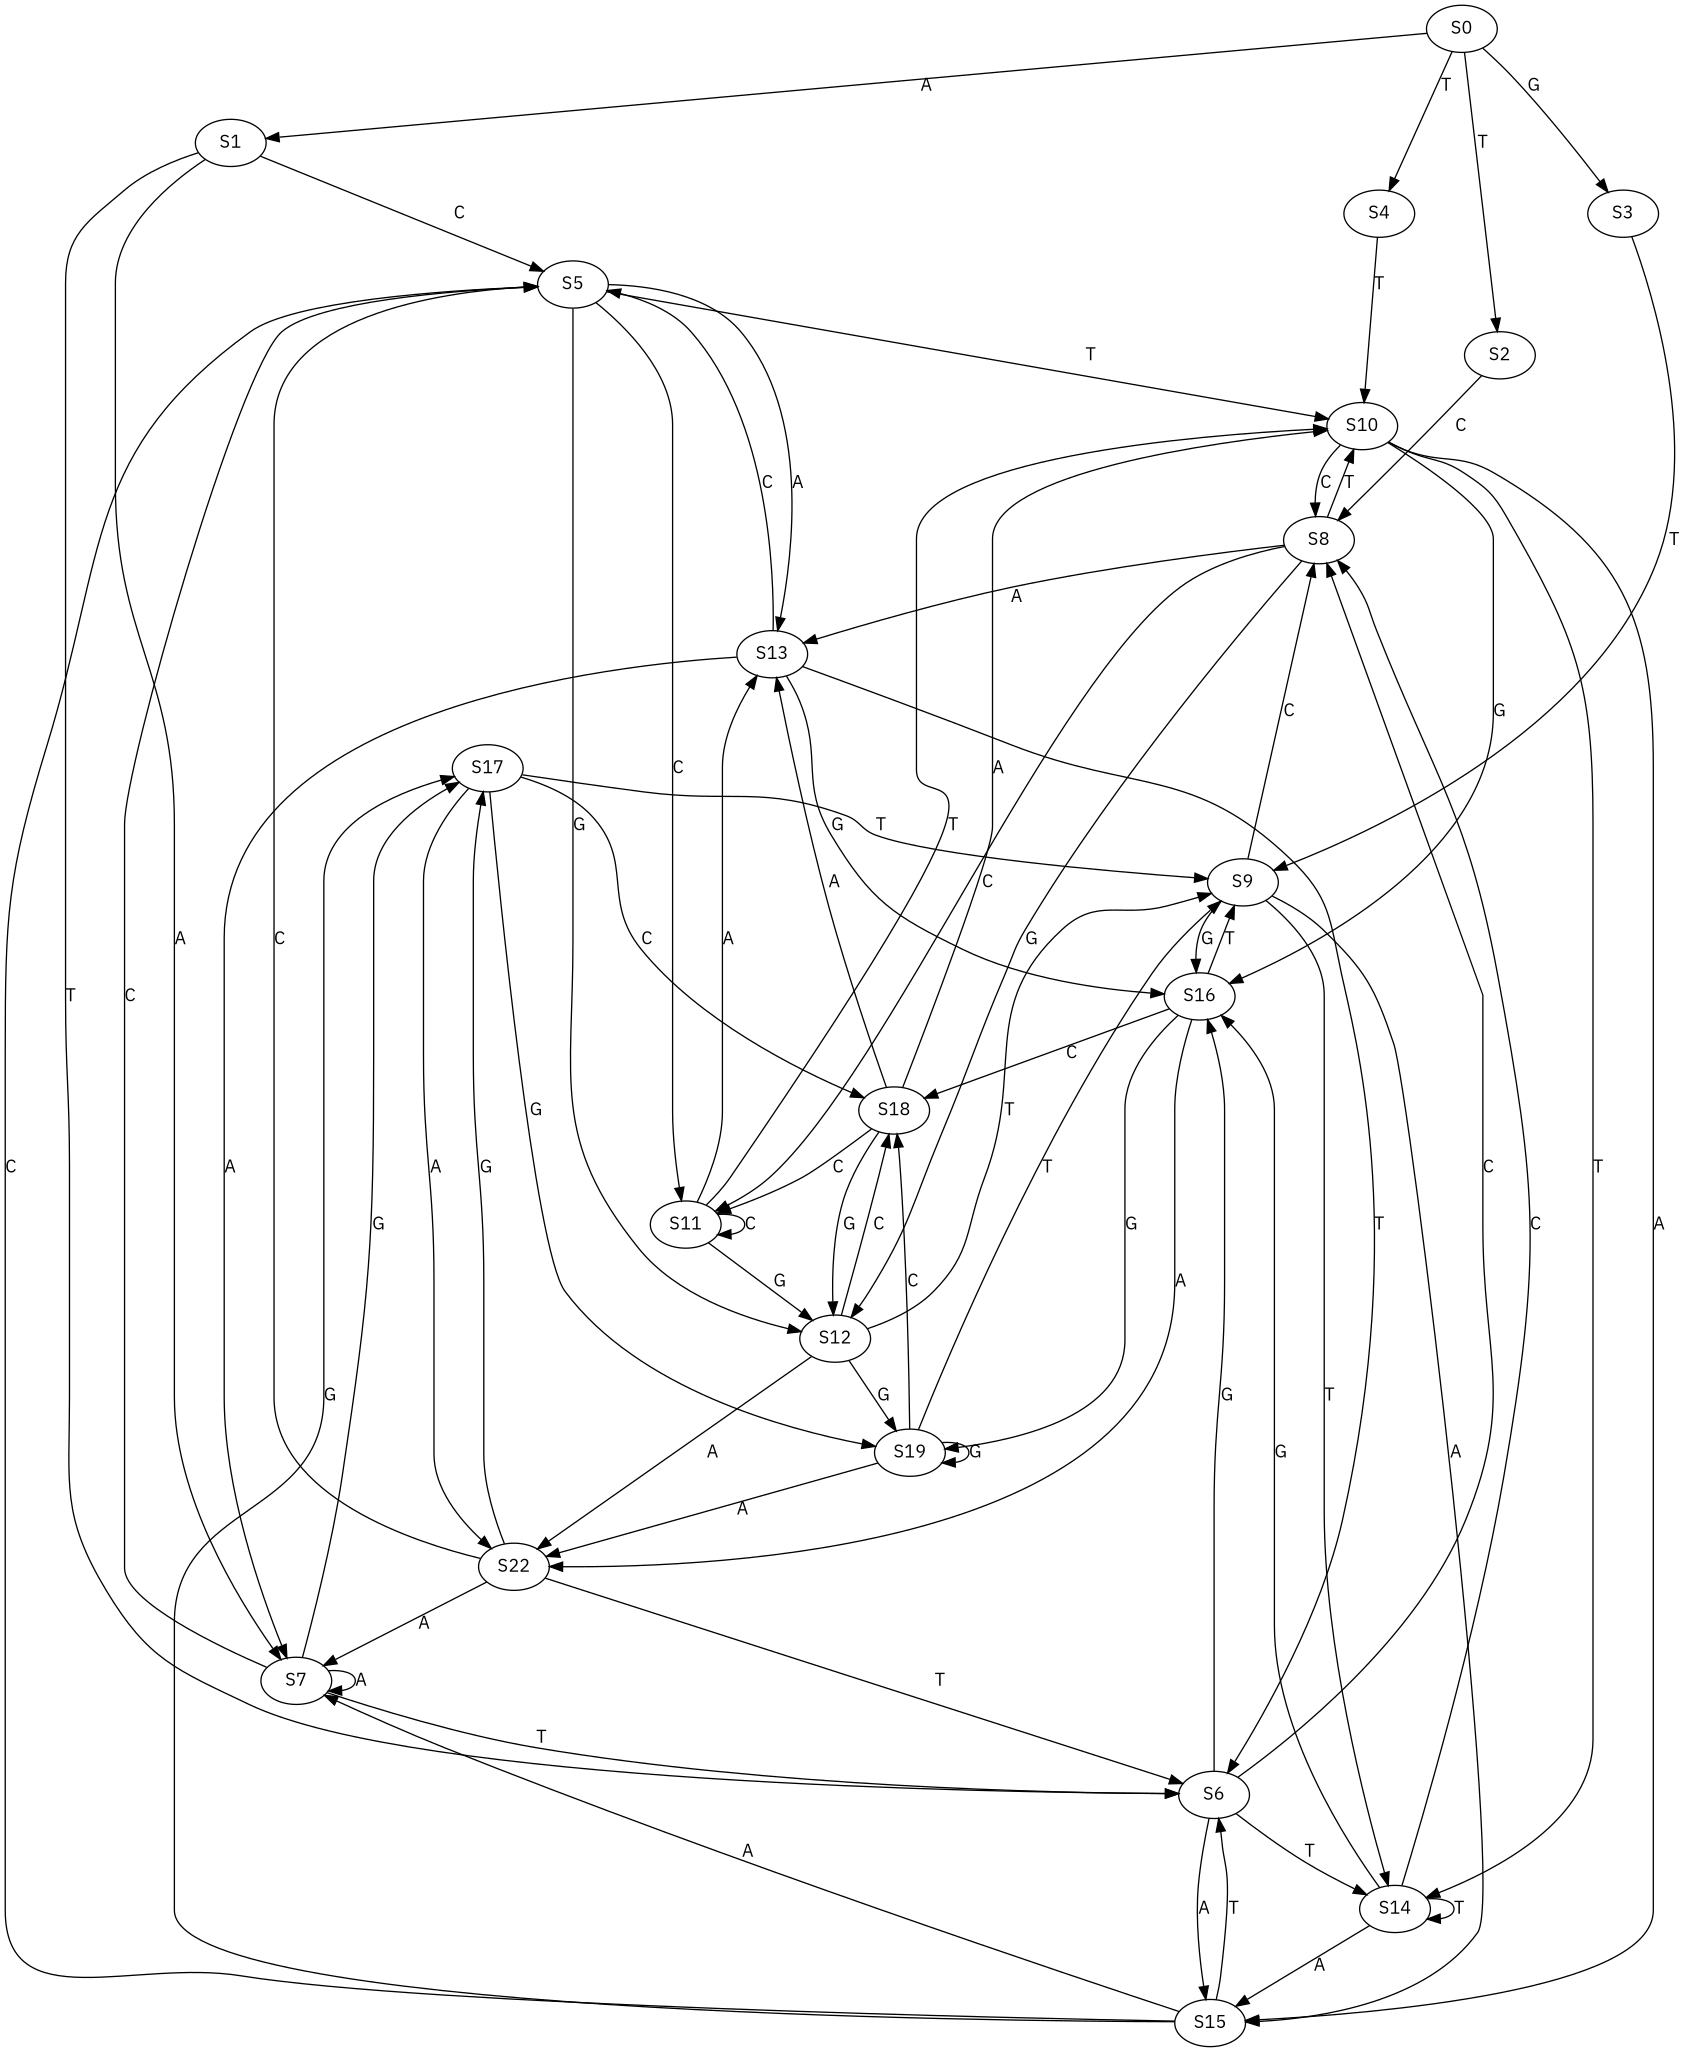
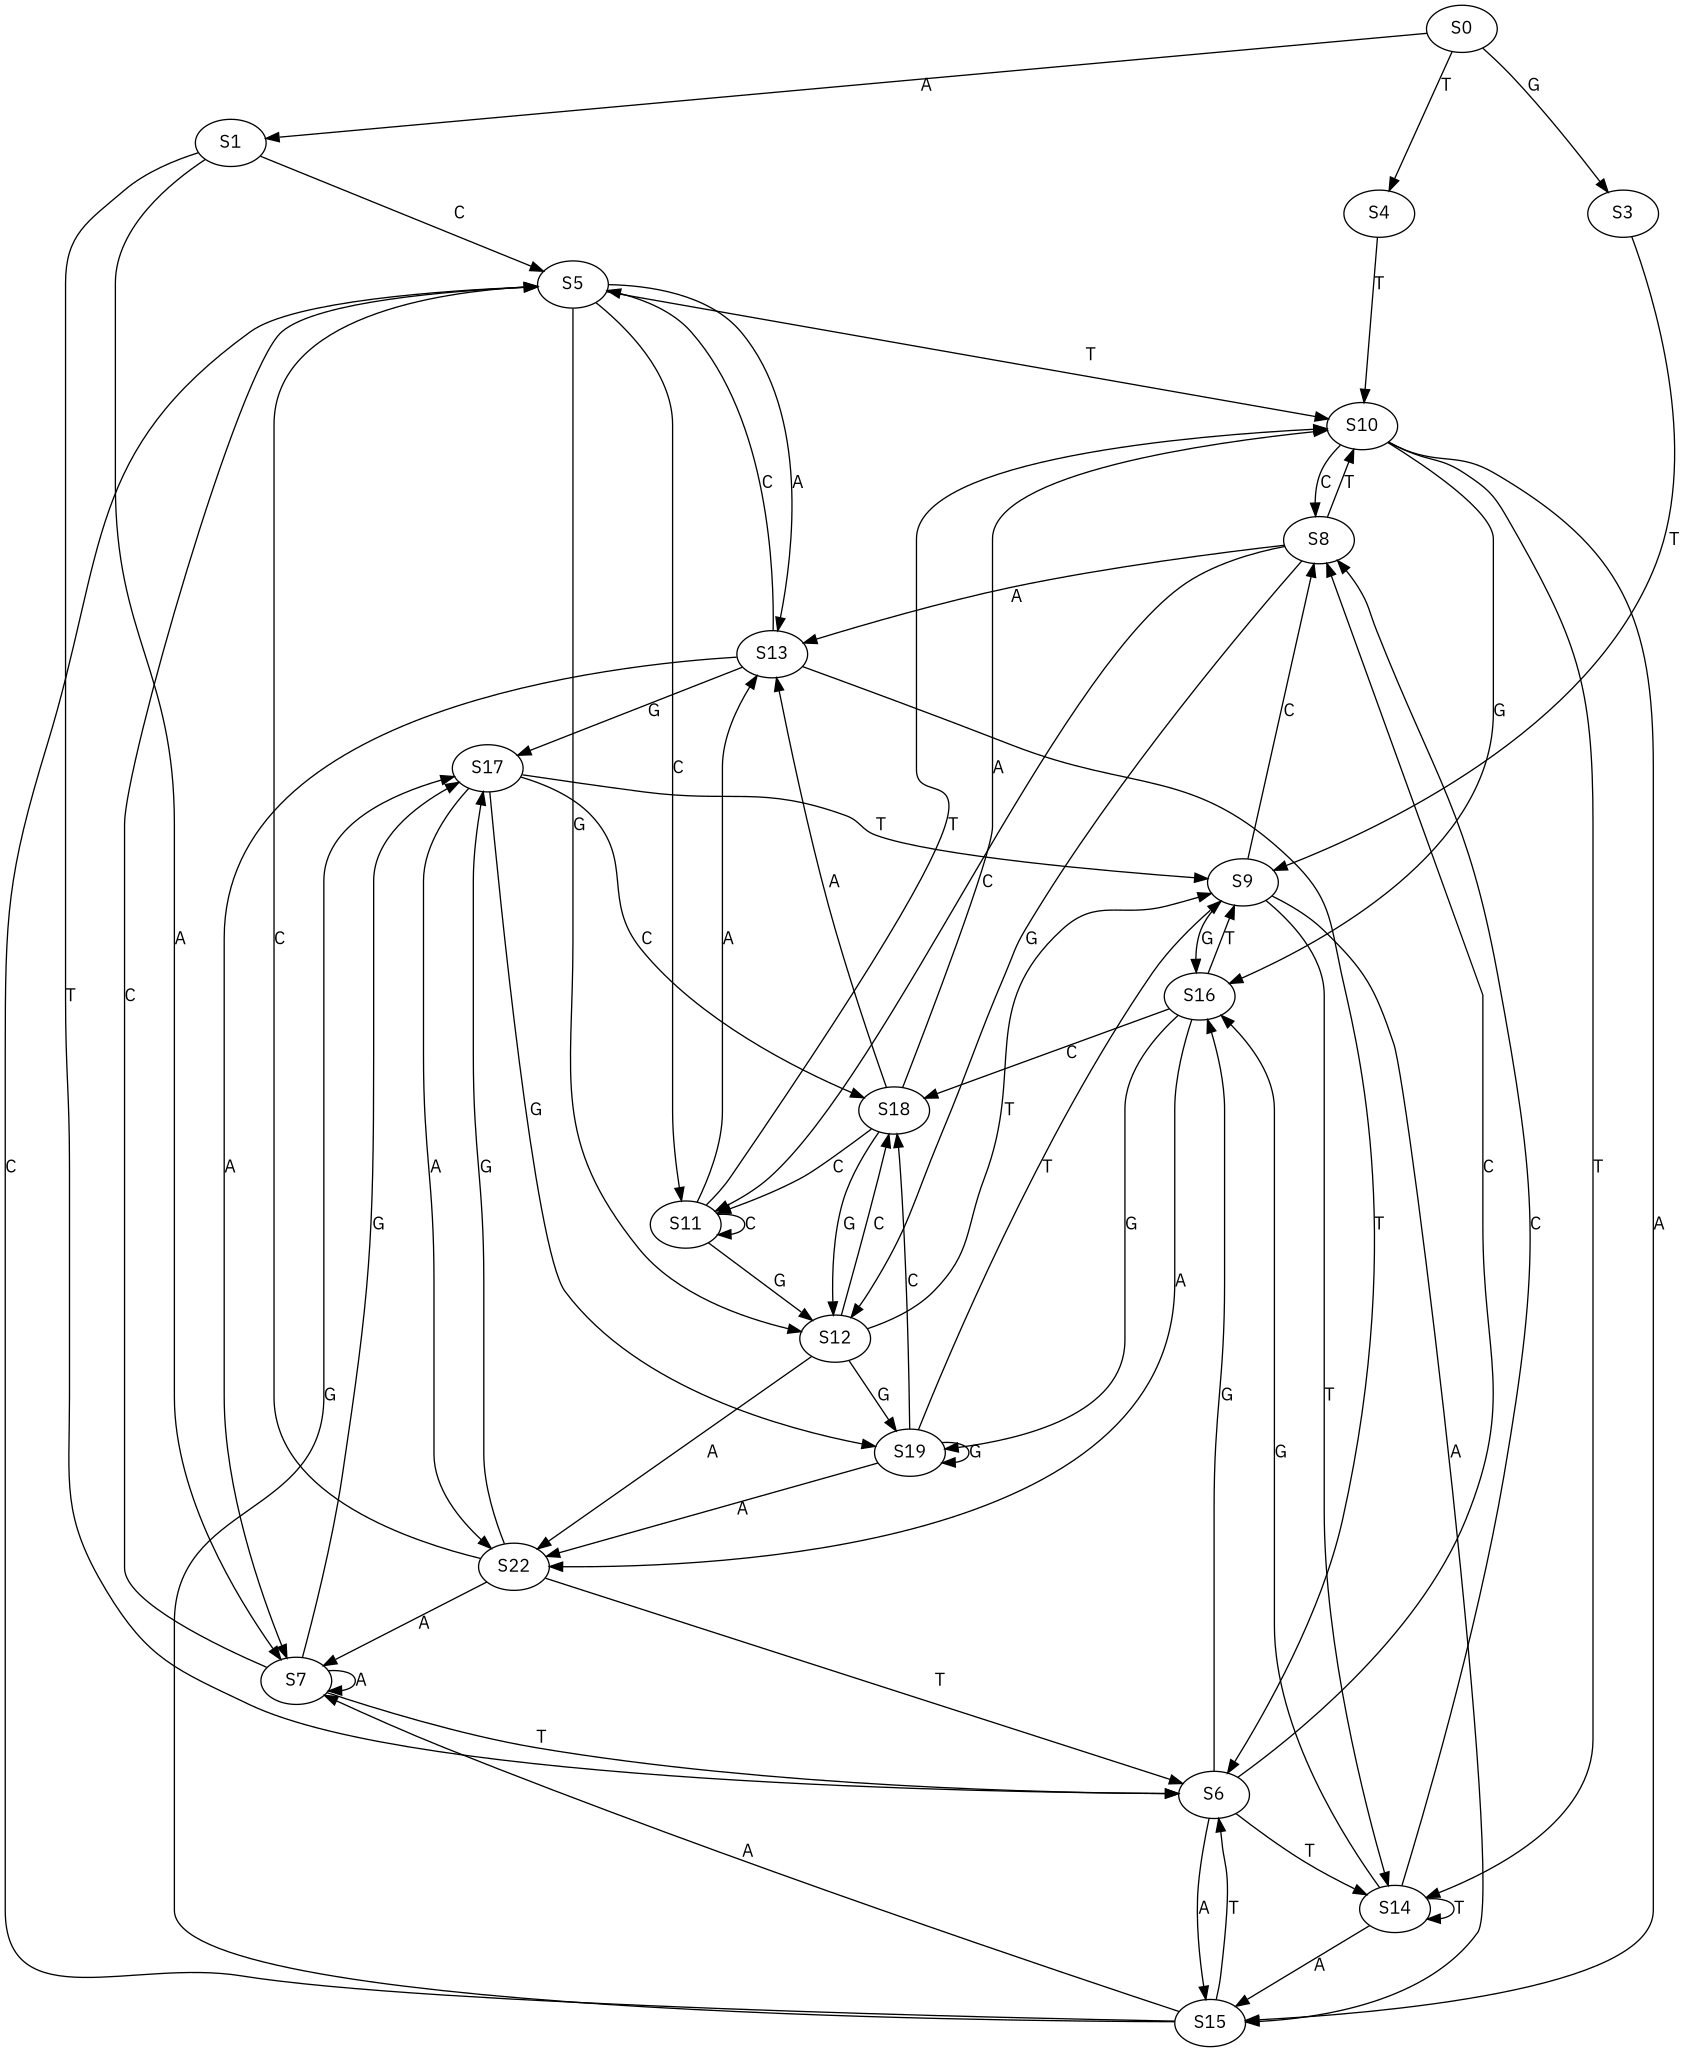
node "S2": removed
edge "S13" -> "S16": now "S13" -> "S17"
